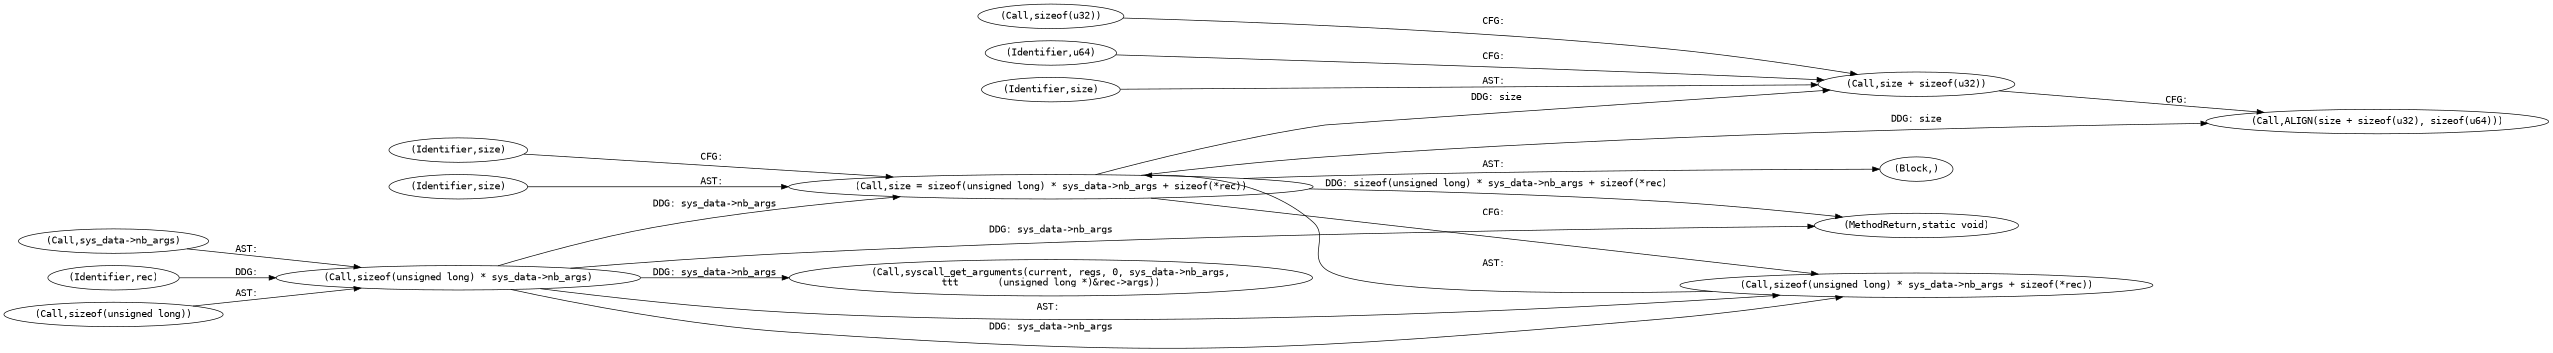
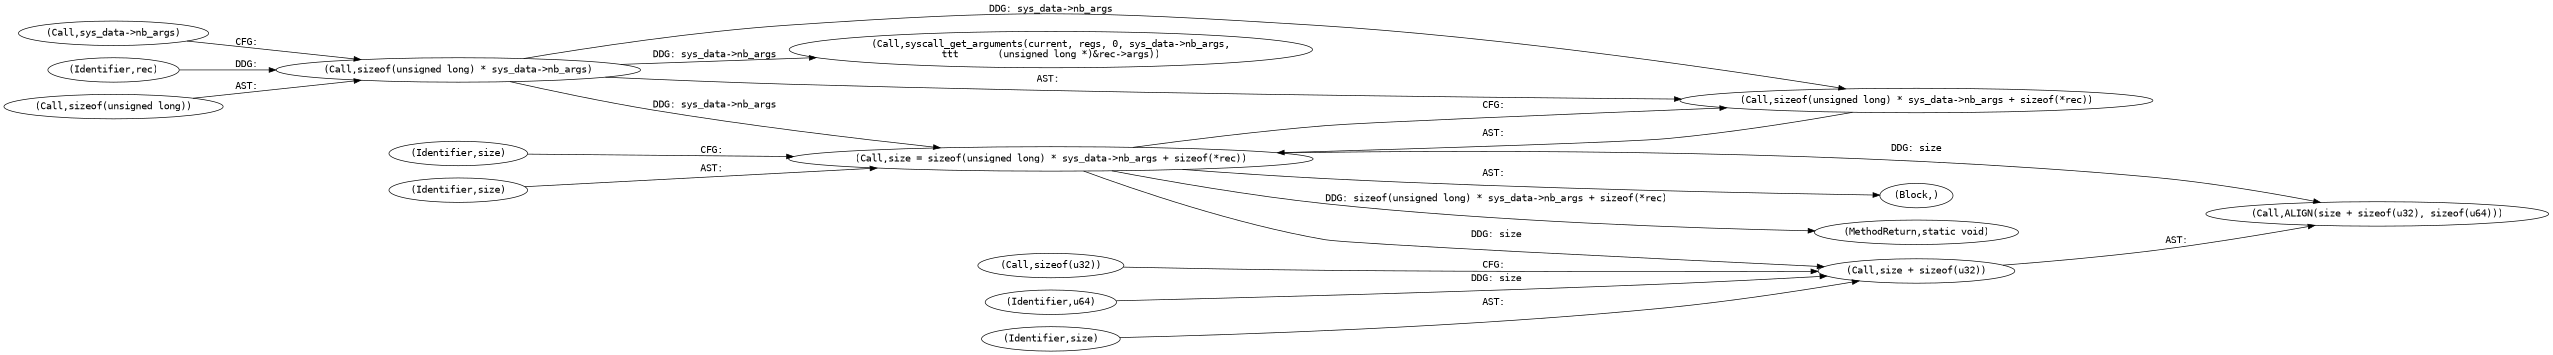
edge "(Identifier,u64)" -> "(Call,size + sizeof(u32))": label "CFG: " -> "DDG: size"
edge "(Call,size + sizeof(u32))" -> "(Call,ALIGN(size + sizeof(u32), sizeof(u64)))": label "CFG: " -> "AST: "
edge "(Call,sizeof(unsigned long) * sys_data->nb_args)" -> "(MethodReturn,static void)": removed, label "DDG: sys_data->nb_args"
edge "(Call,sys_data->nb_args)" -> "(Call,sizeof(unsigned long) * sys_data->nb_args)": label "AST: " -> "CFG: "
